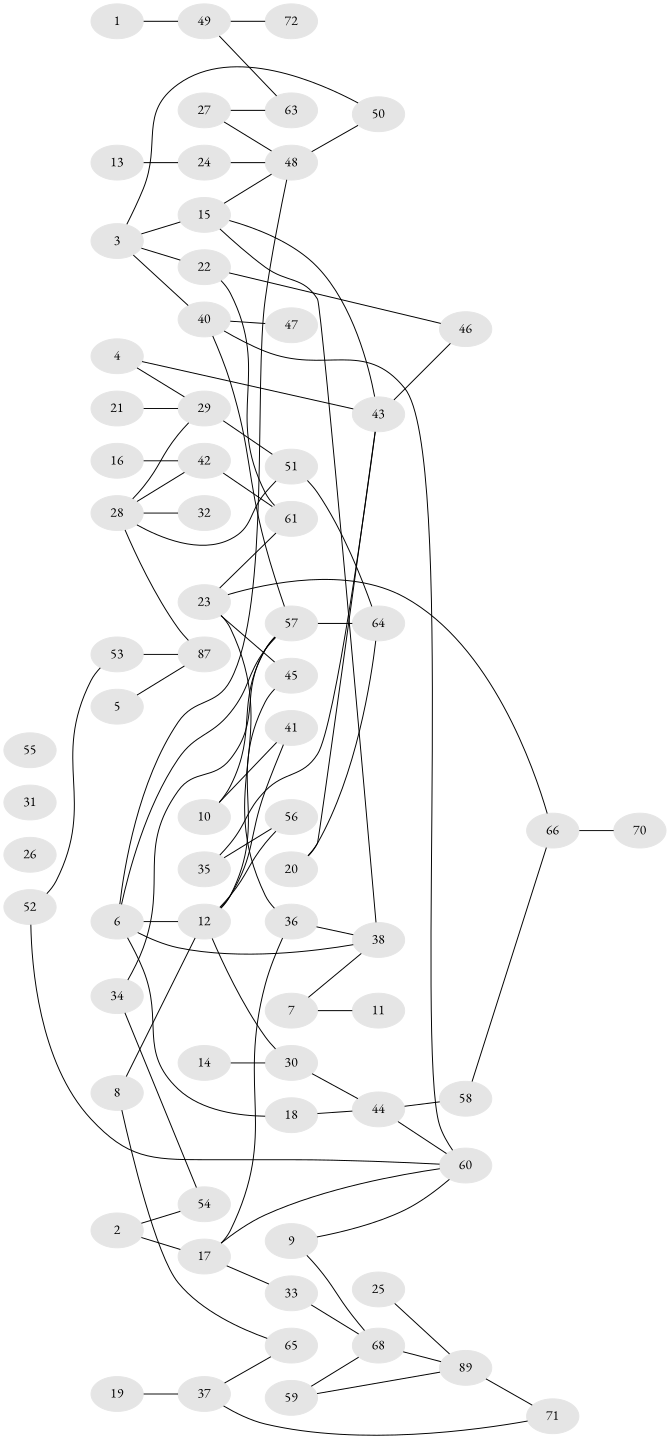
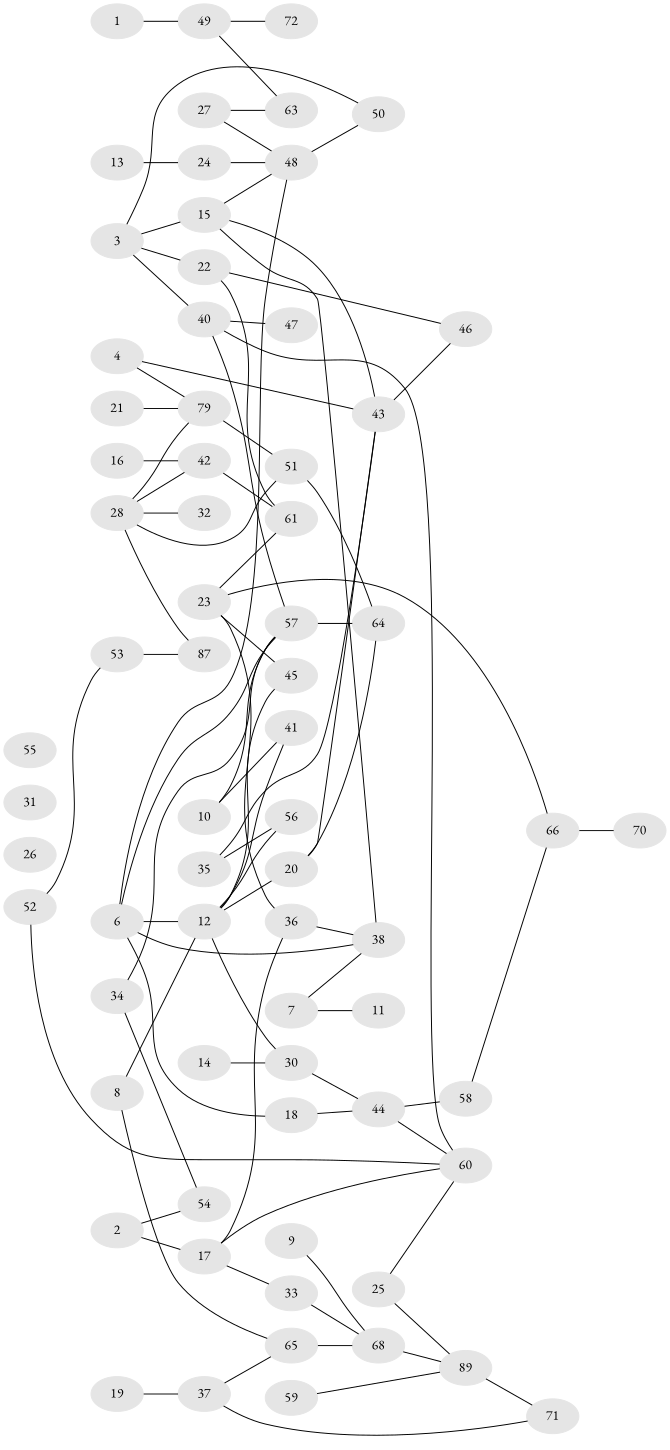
node "29": label "29" -> "79"
node "5": removed
edge "20" -- "12": added
edge "60" -- "9": now "60" -- "25"
edge "68" -- "59": now "68" -- "65"
